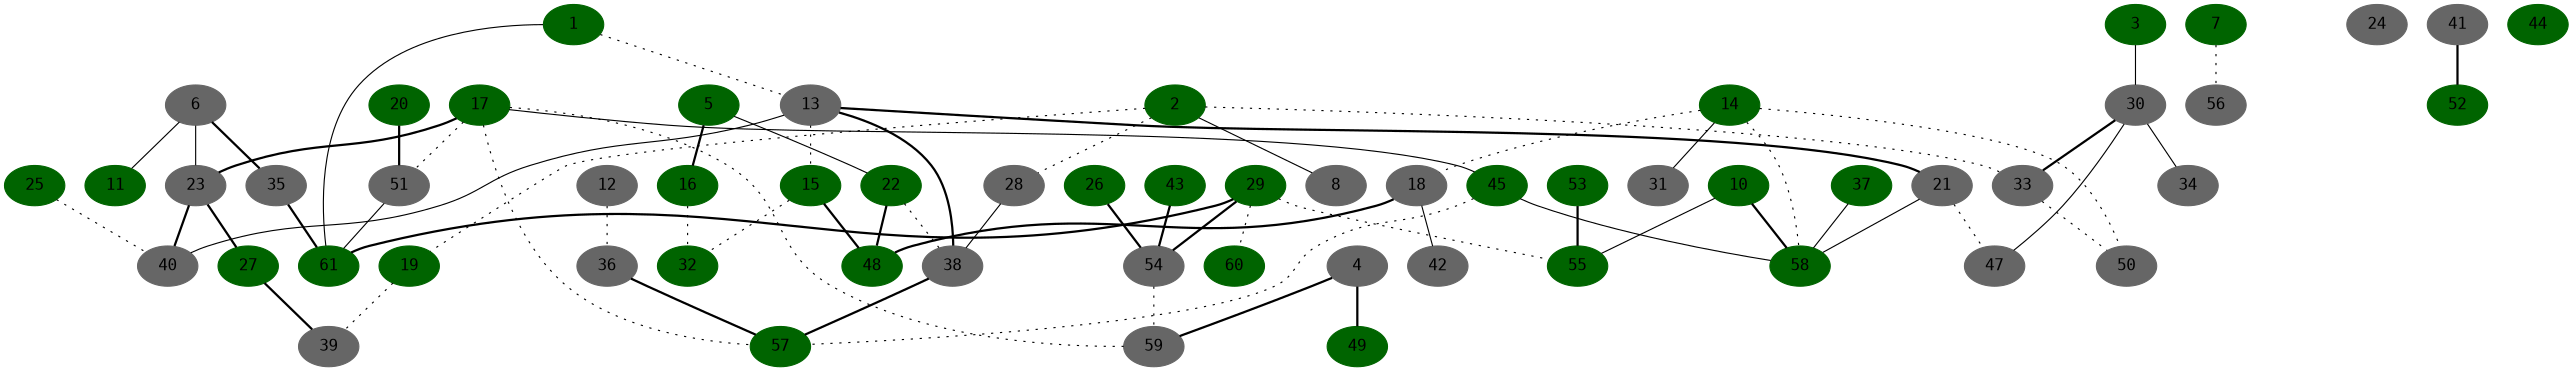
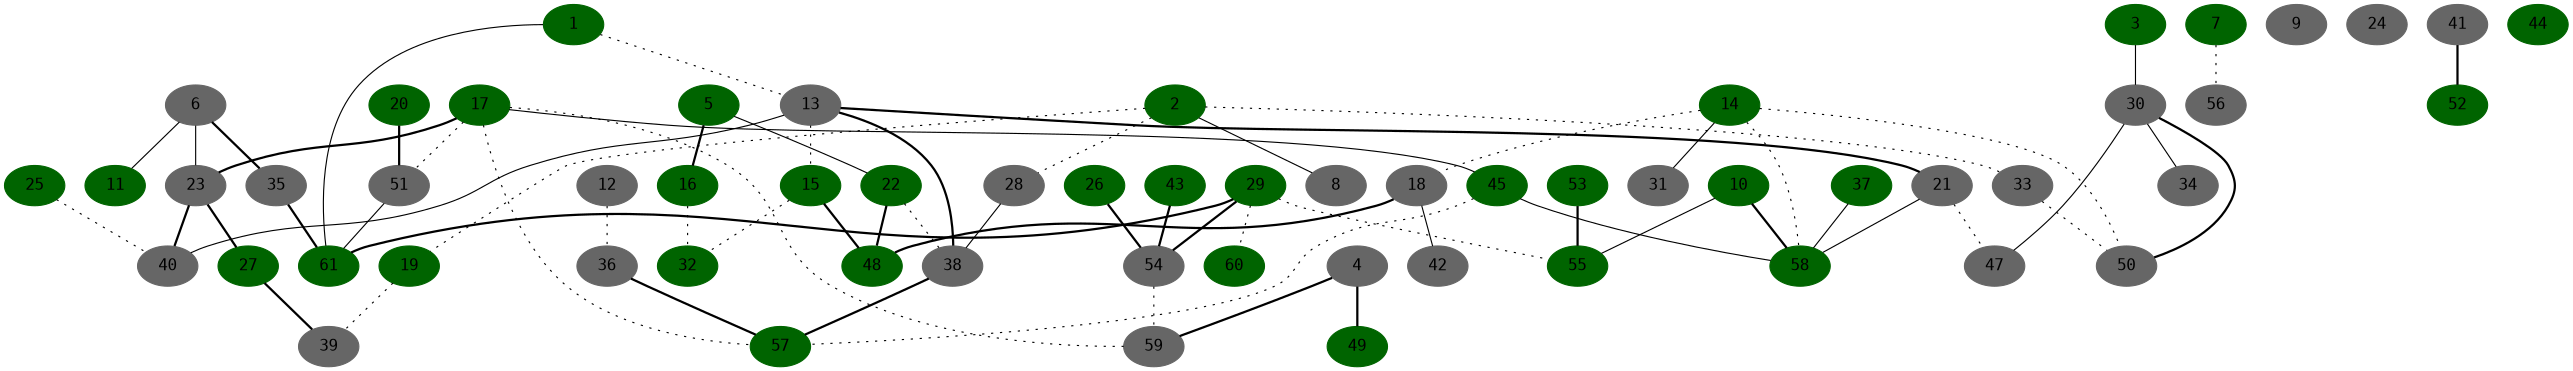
node "9": added
edge "30" -- "33": now "30" -- "50"
